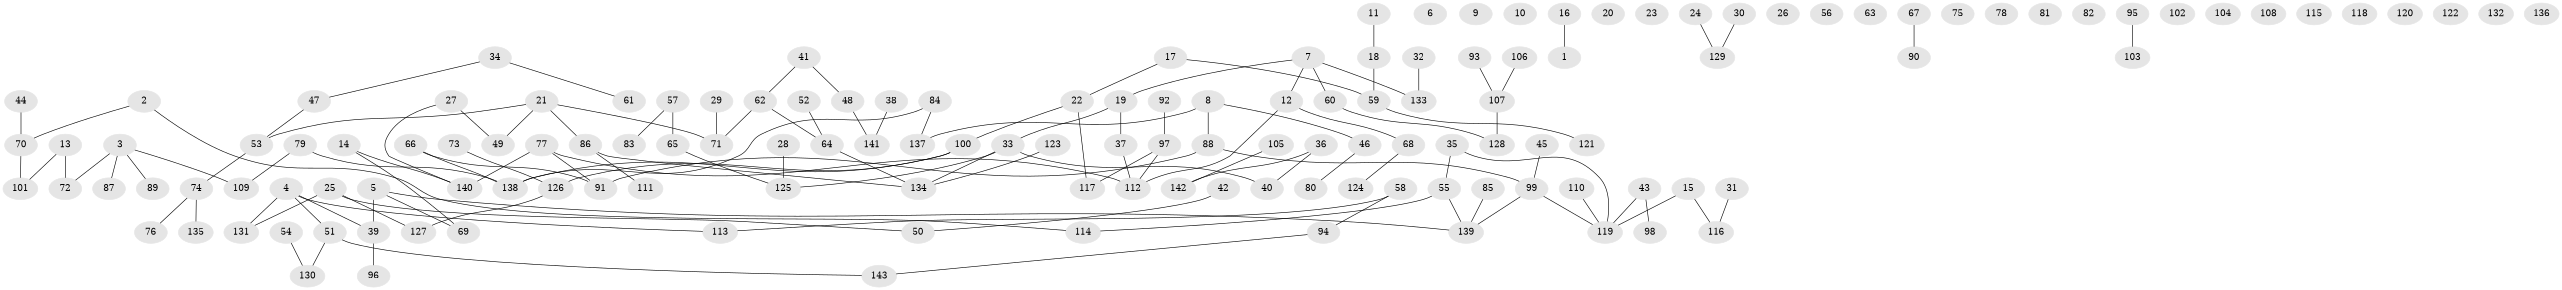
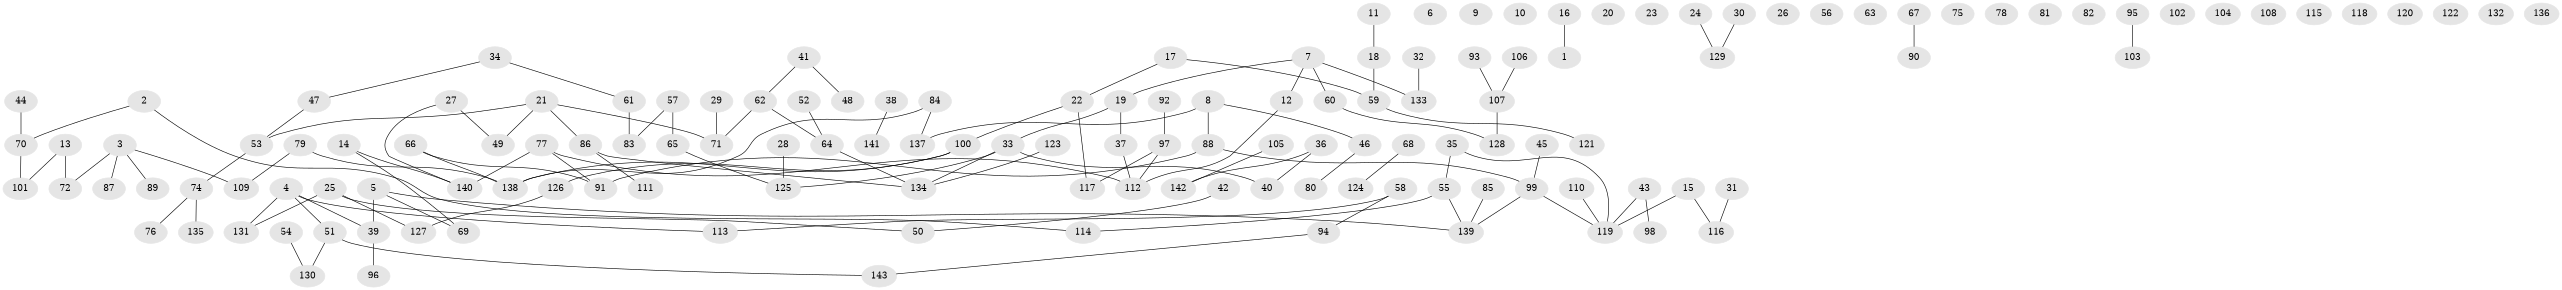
edge "61" -- "83": added
edge "12" -- "68": removed
edge "48" -- "141": removed
node "73": removed
